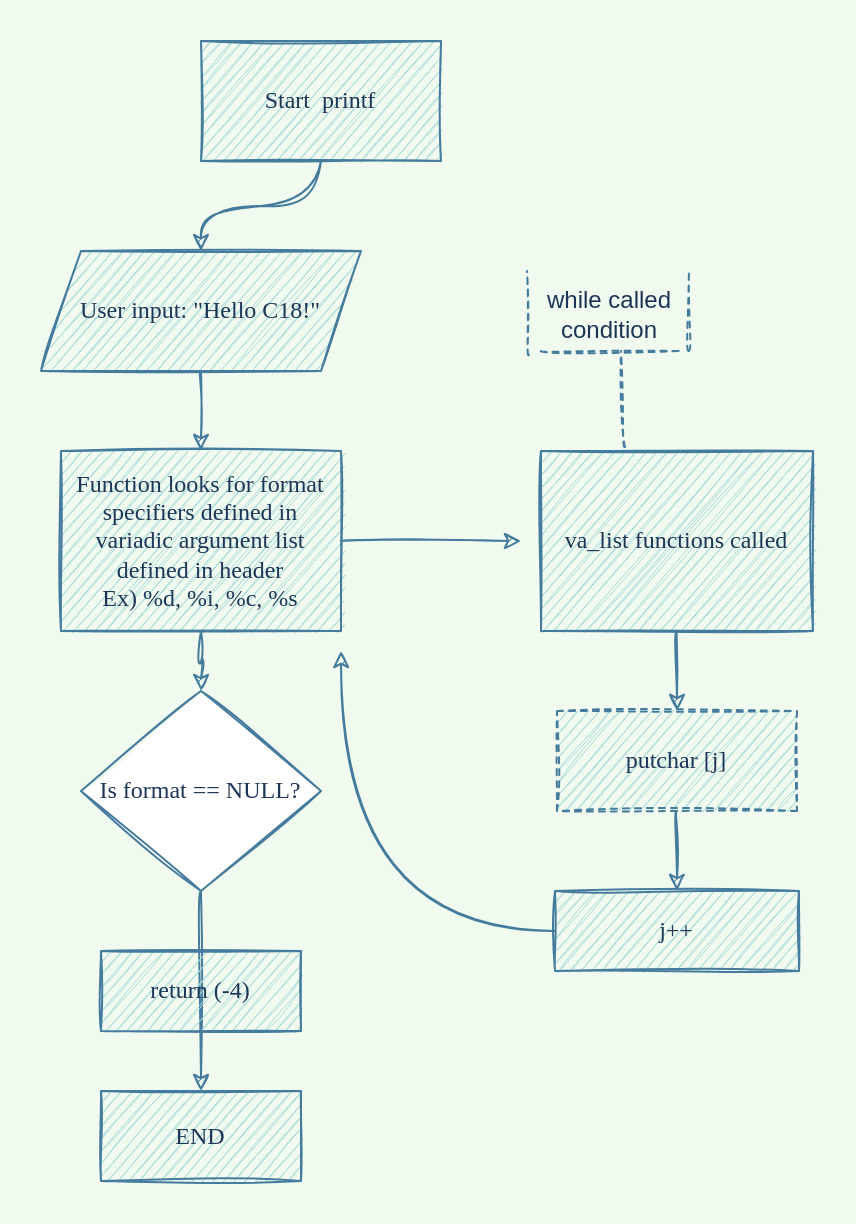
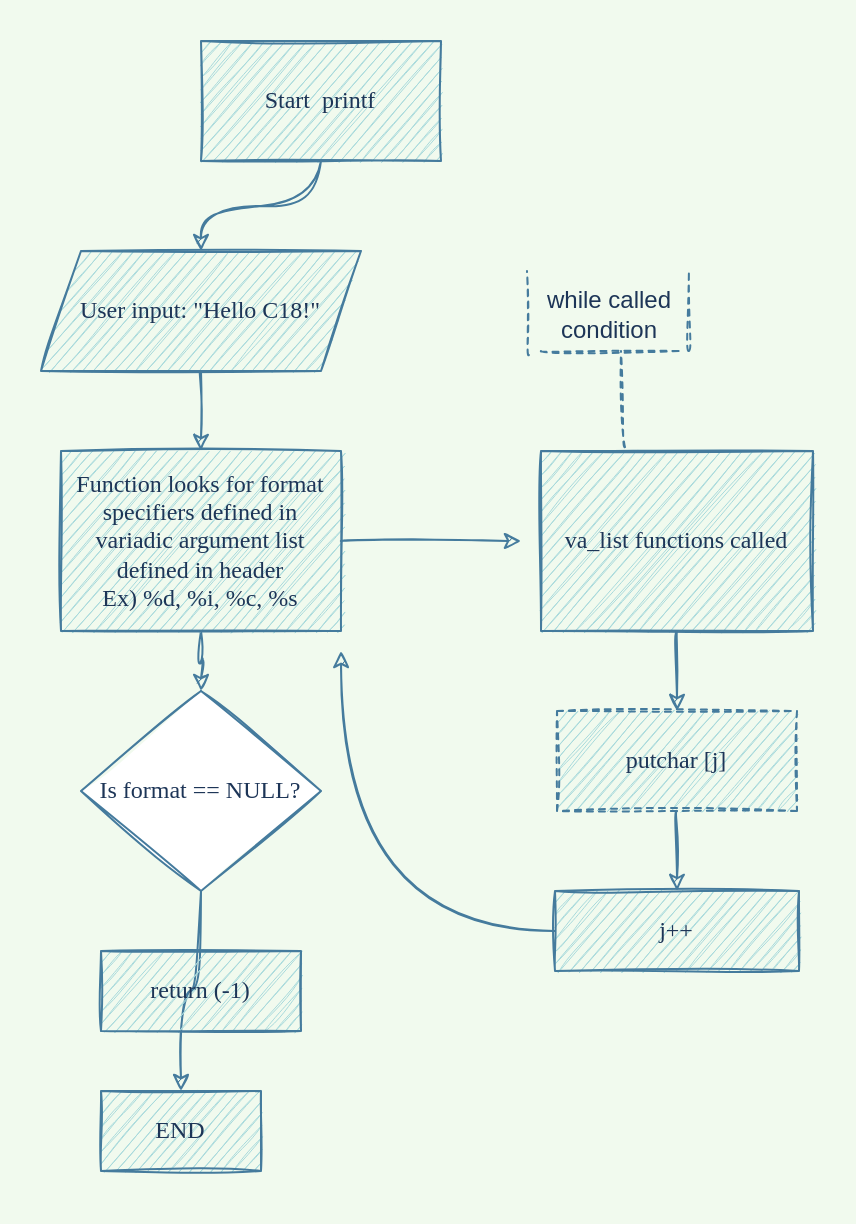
node "return (-4)": label "return (-4)" -> "return (-1)"
node "END": size 200x90 -> 160x80
